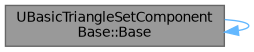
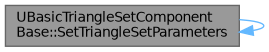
node "UBasicTriangleSetComponent Base::Base": label "UBasicTriangleSetComponent Base::Base" -> "UBasicTriangleSetComponent Base::SetTriangleSetParameters"
